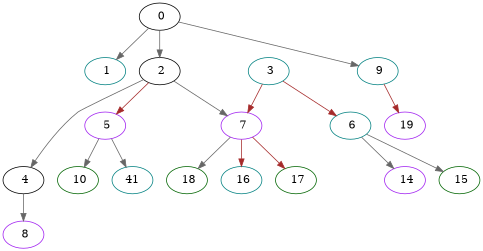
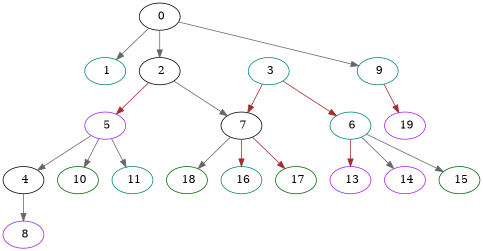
edge "2" -> "4": now "5" -> "4"
node "7": color purple -> black
node "41": label "41" -> "11"
node "13": added
